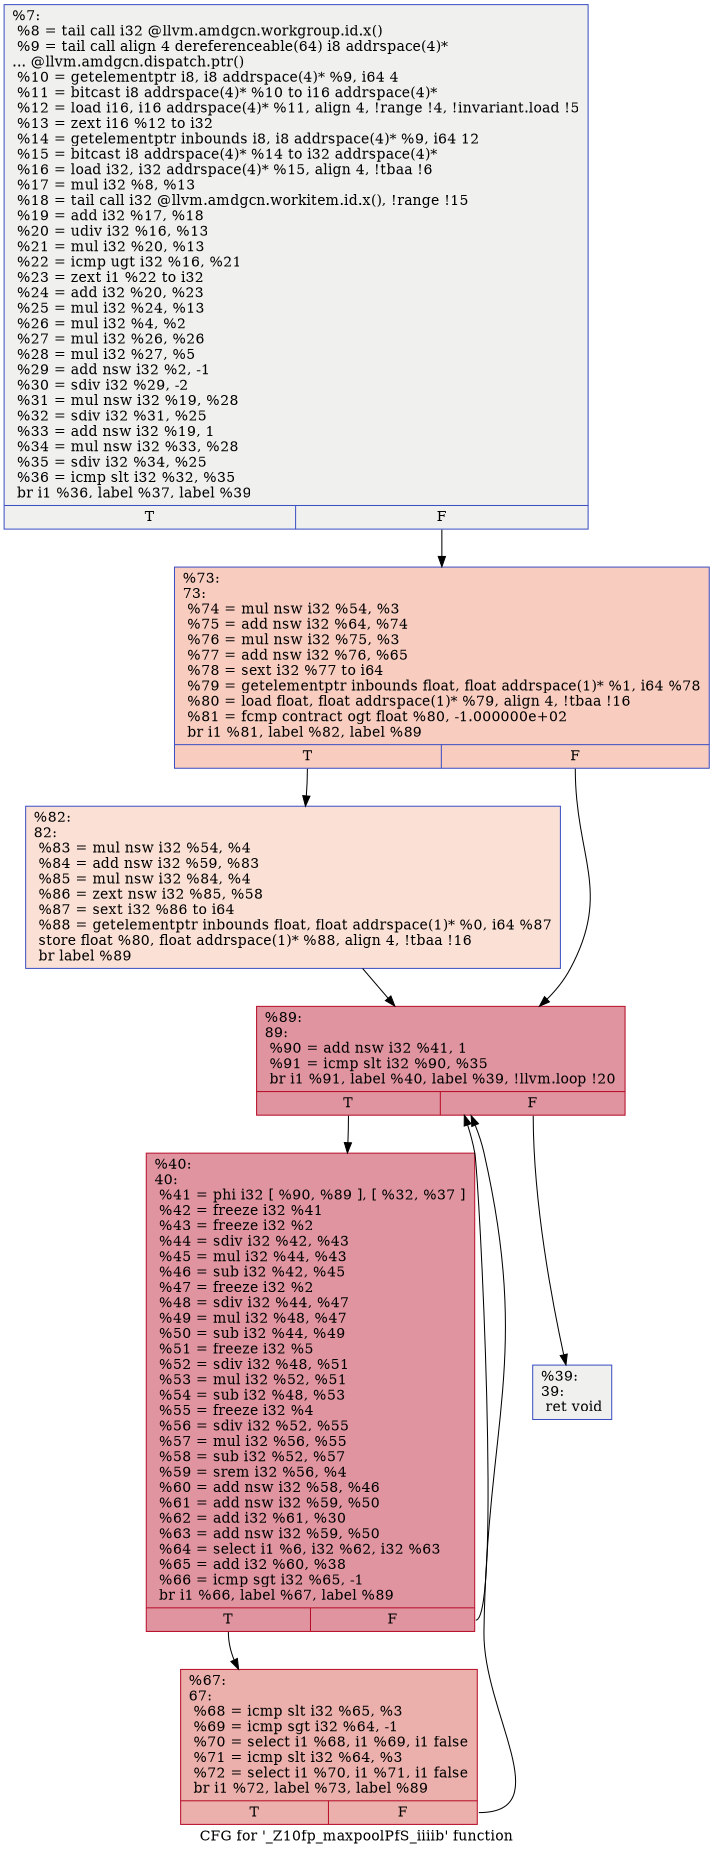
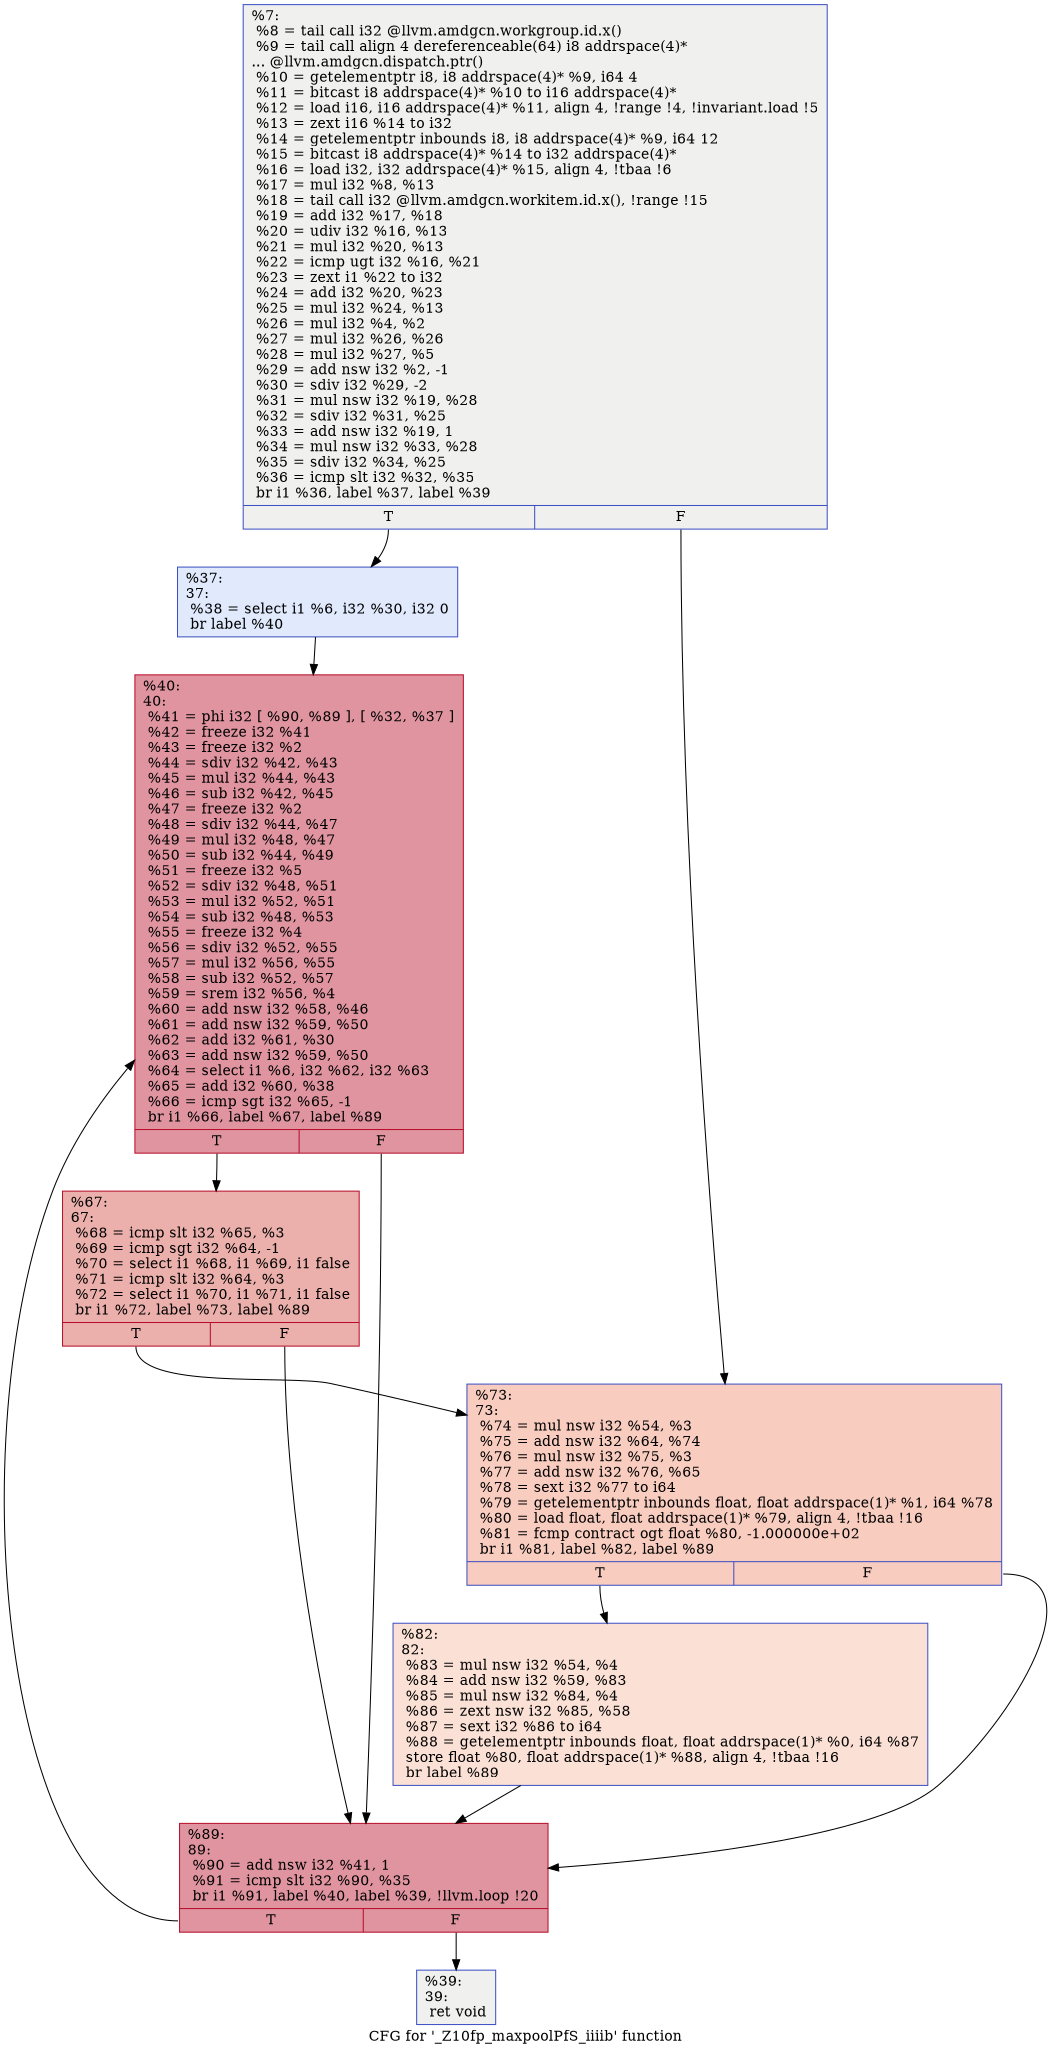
node "%7:": text "%13 = zext i16 %12 to i32" -> "%13 = zext i16 %14 to i32"
node "%37:": added
edge "%67:" -> "%73:": added
